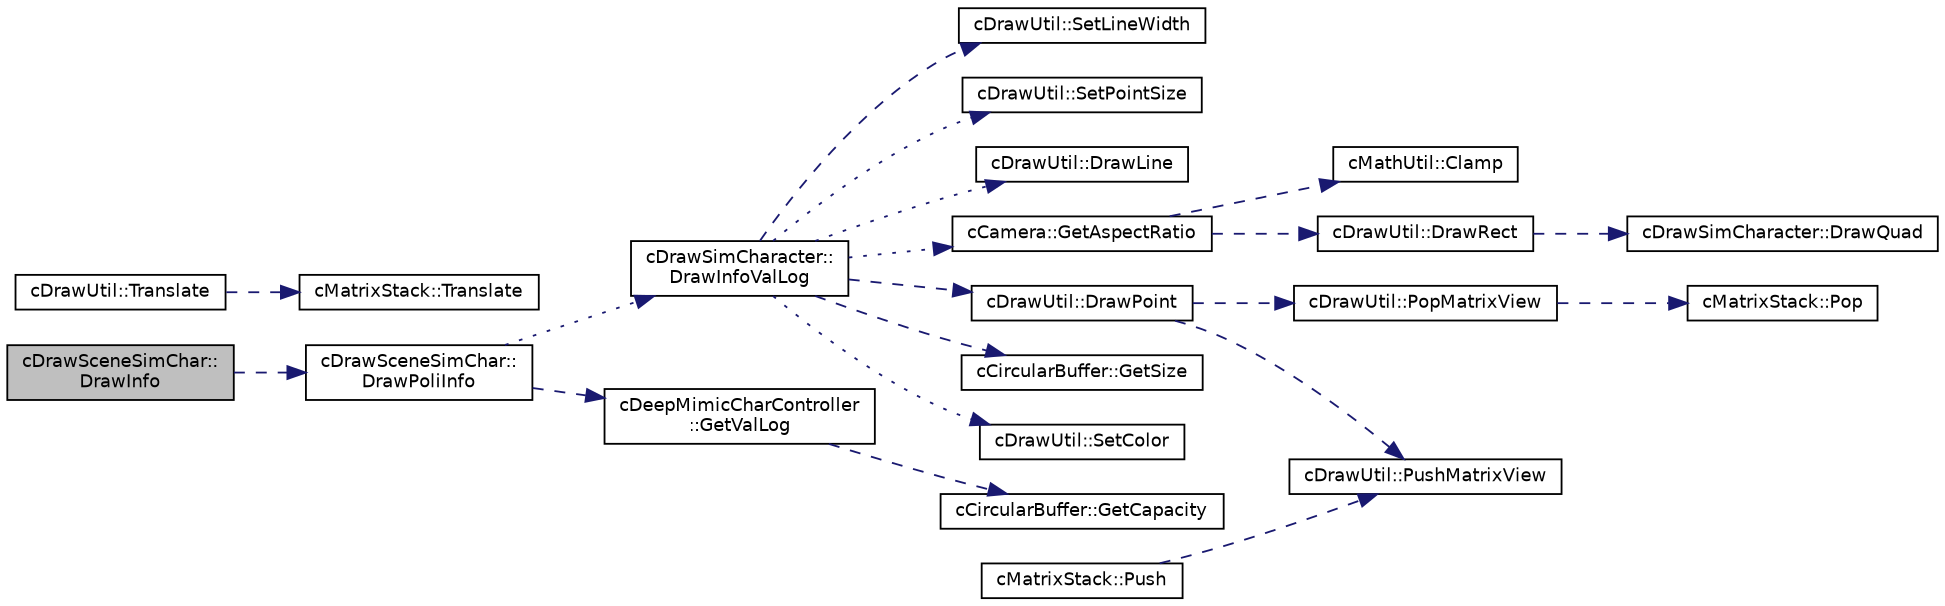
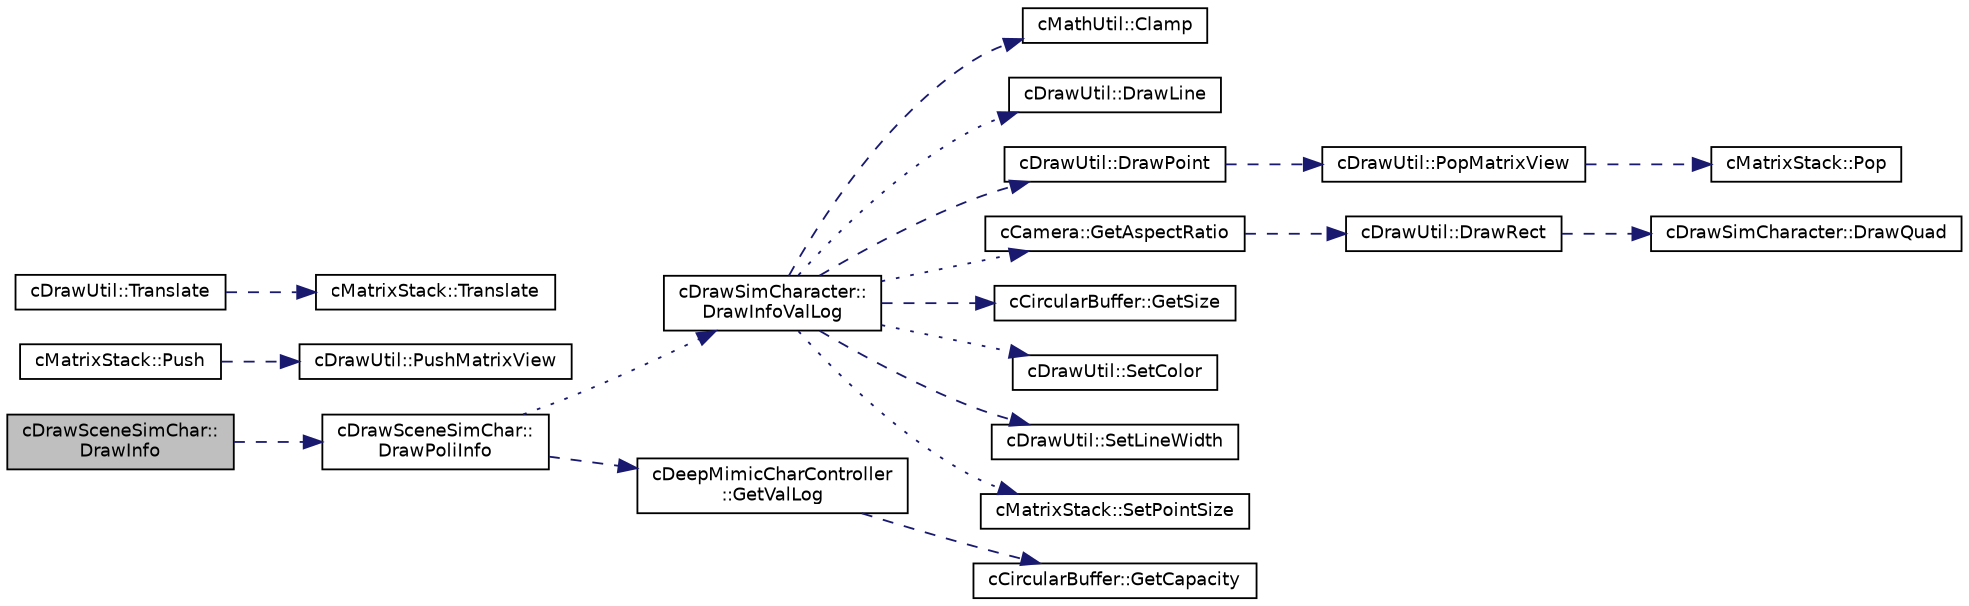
node "cDrawUtil::SetPointSize": label "cDrawUtil::SetPointSize" -> "cMatrixStack::SetPointSize"
edge "cCamera::GetAspectRatio" -> "cMathUtil::Clamp": now "cDrawSimCharacter:: DrawInfoValLog" -> "cMathUtil::Clamp"
edge "cDrawUtil::DrawPoint" -> "cDrawUtil::PushMatrixView": removed
